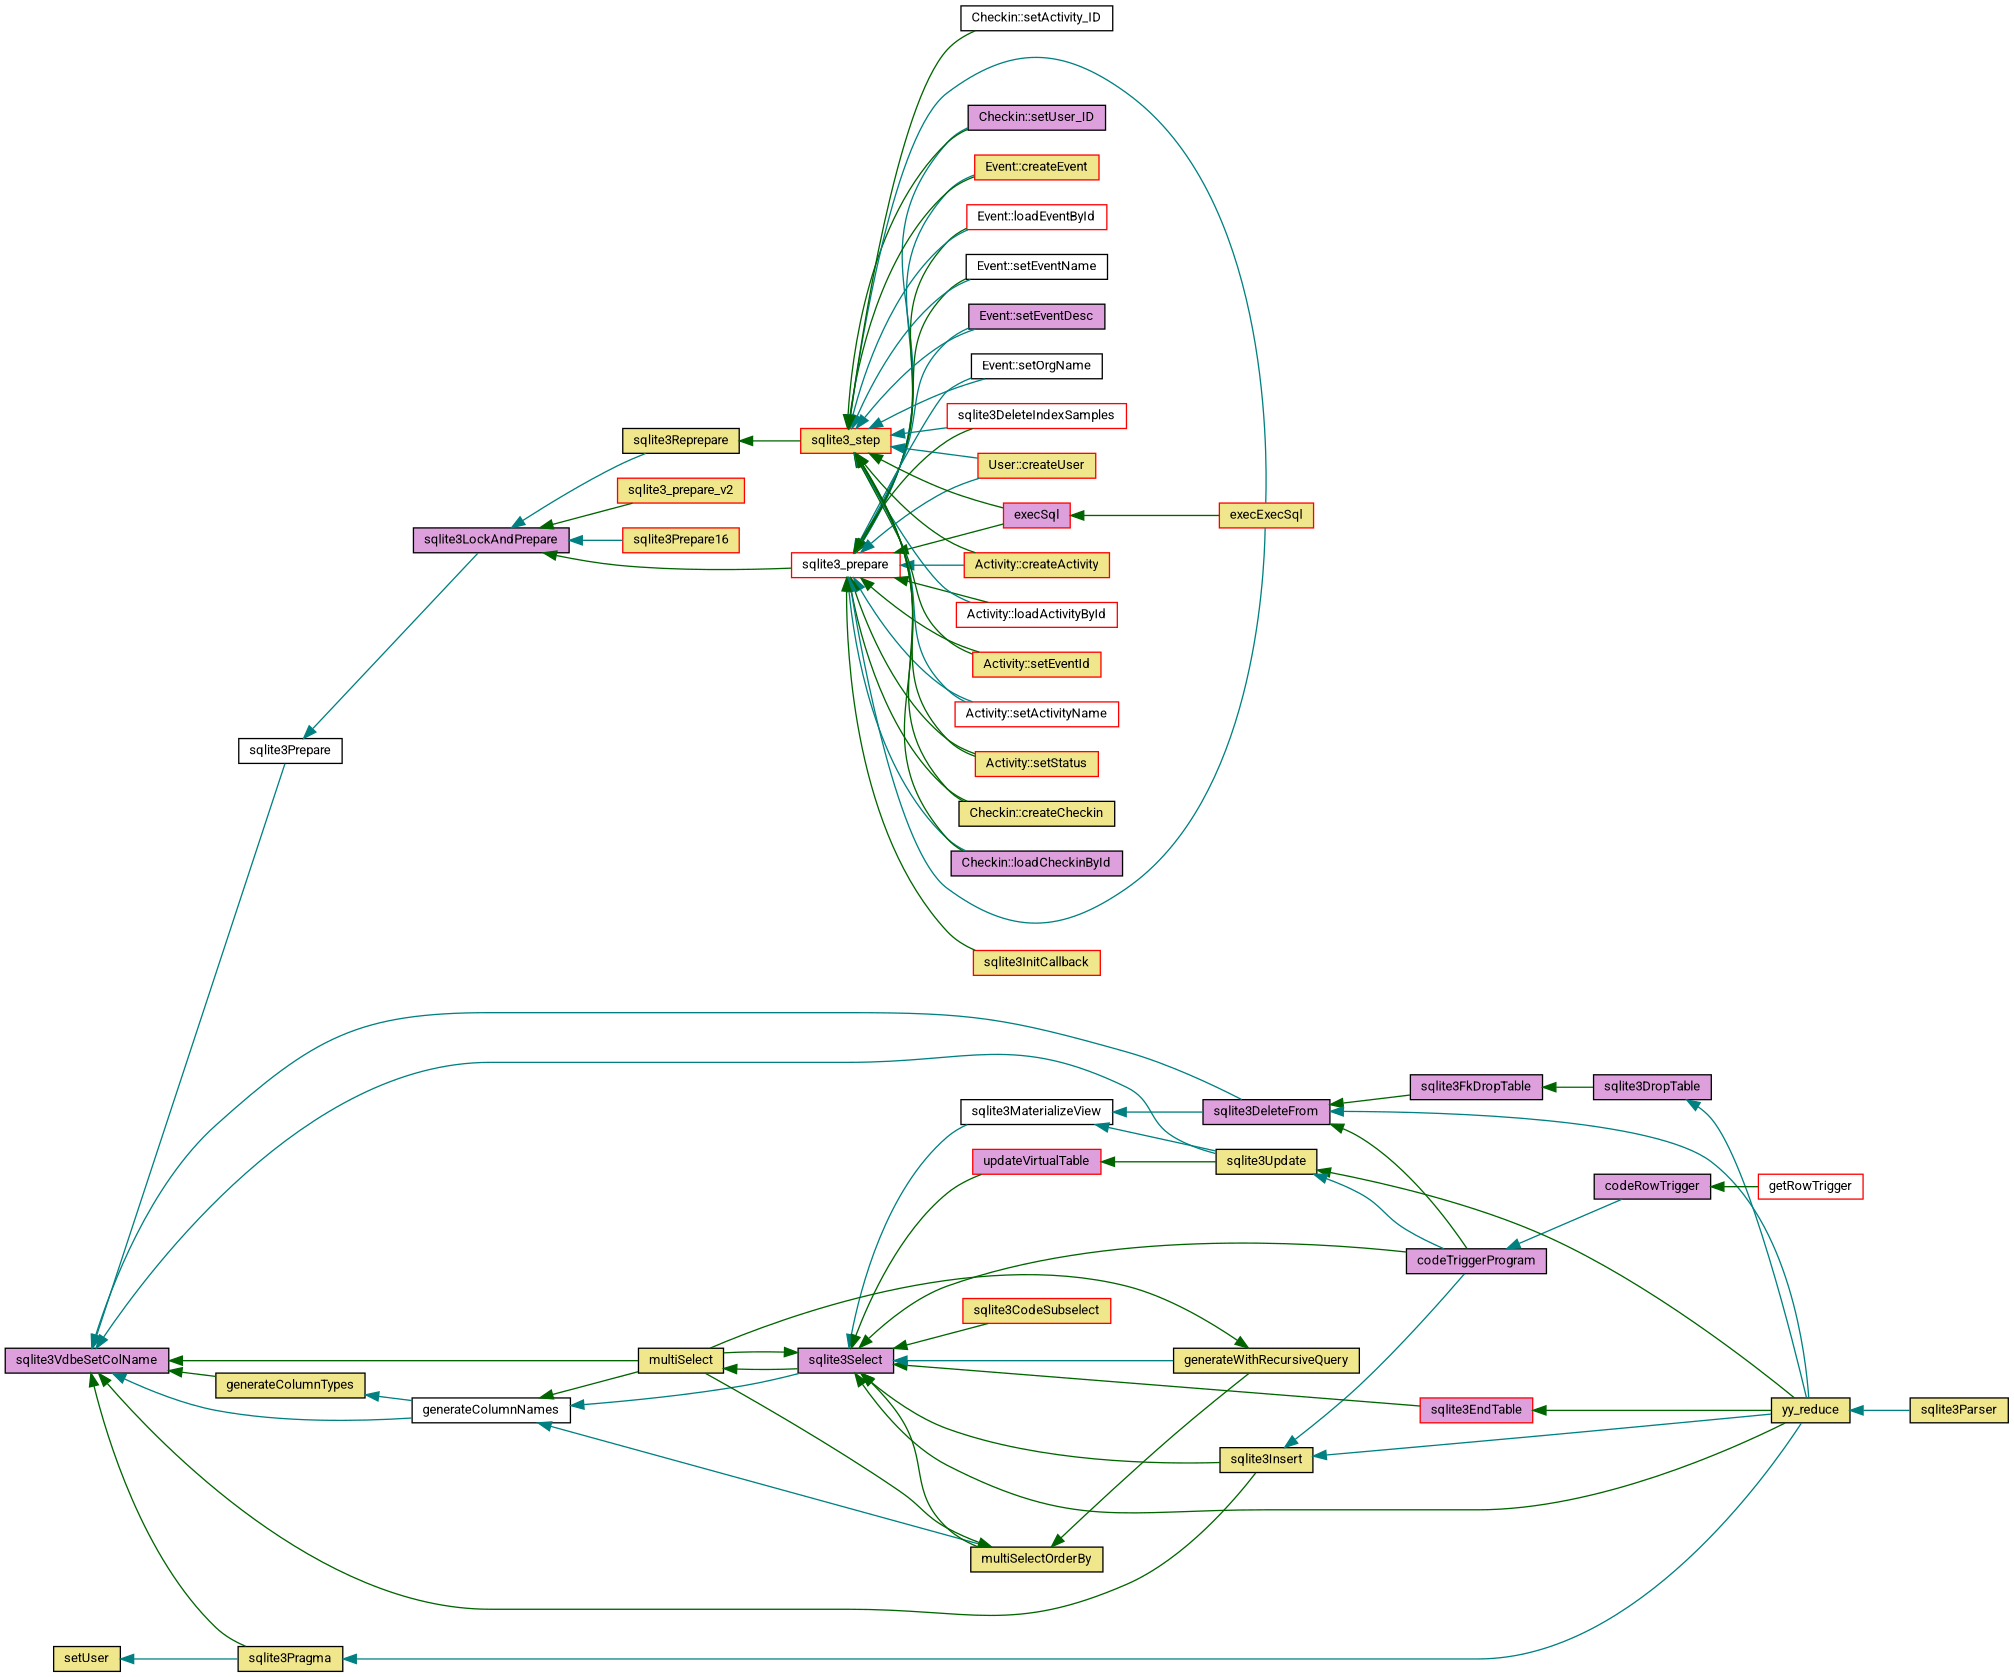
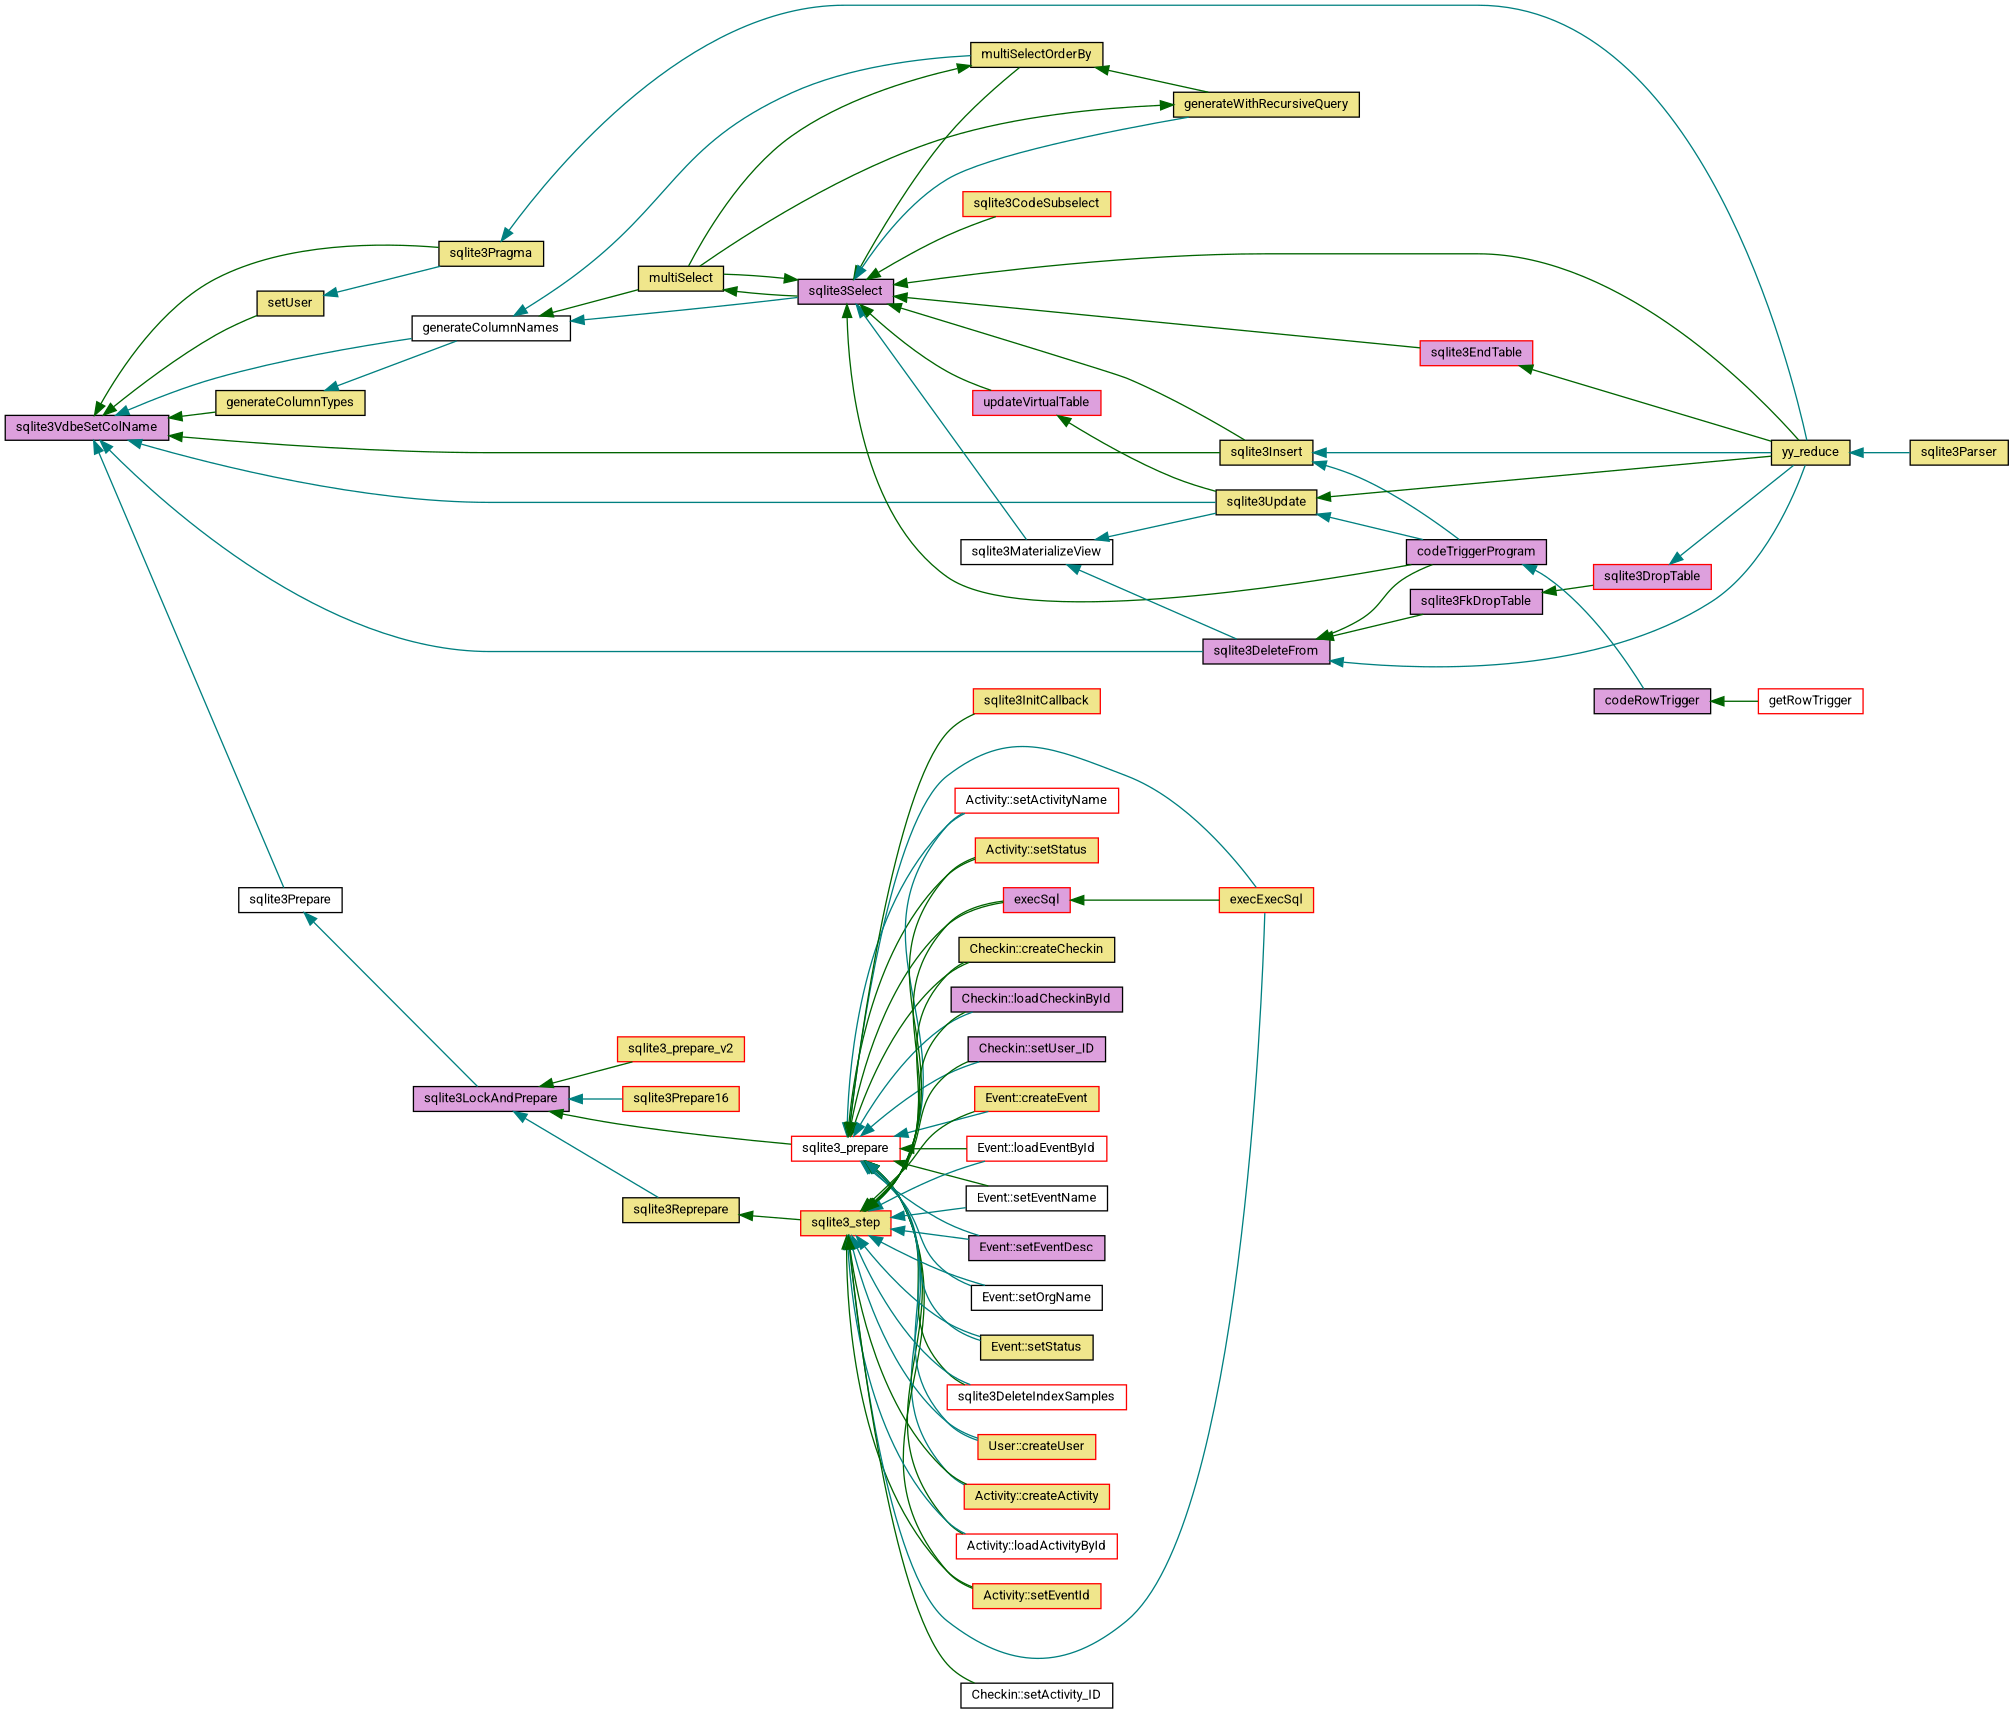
node "sqlite3DropTable": color black -> red
node "Event::setStatus": added
edge "multiSelect" -> "sqlite3VdbeSetColName": now "setUser" -> "sqlite3VdbeSetColName"
